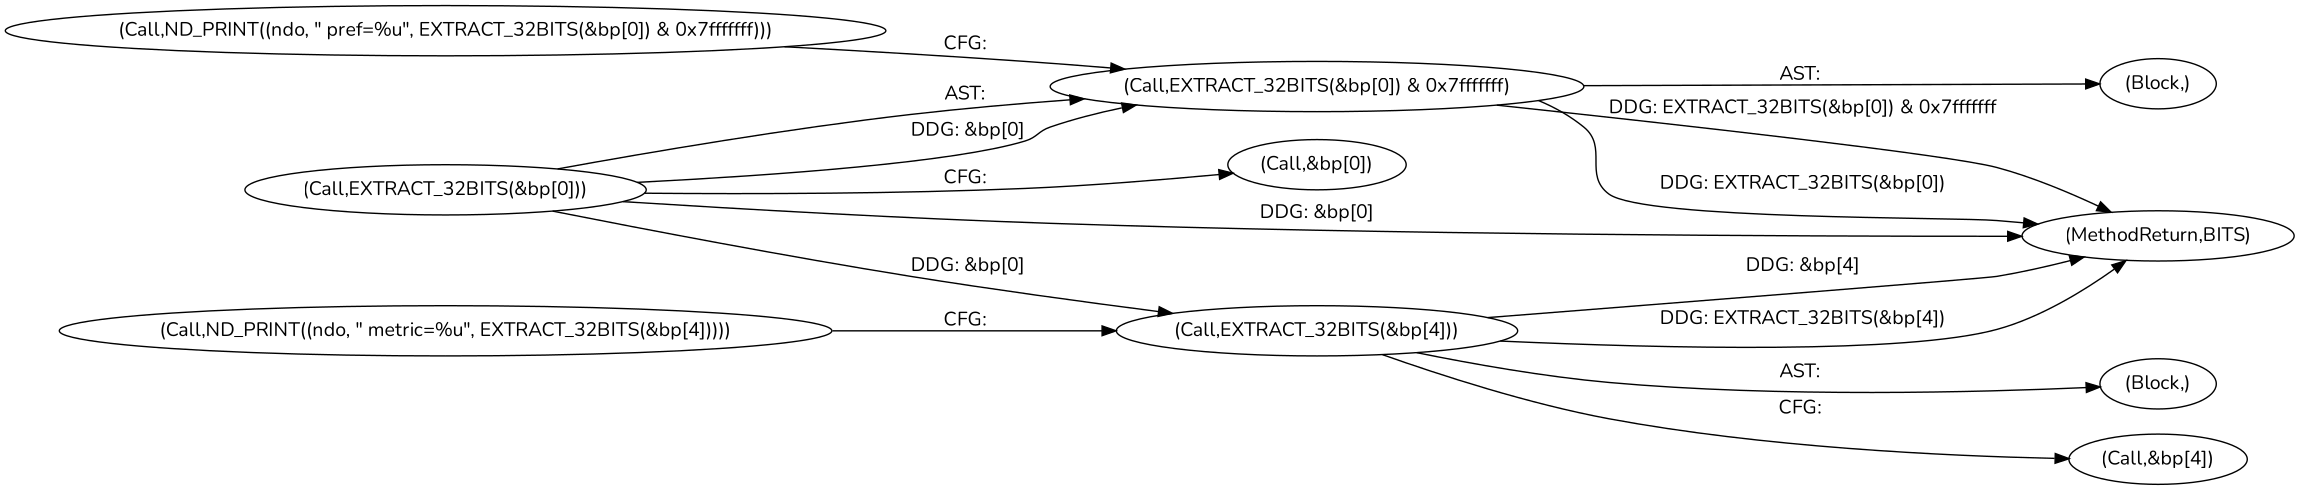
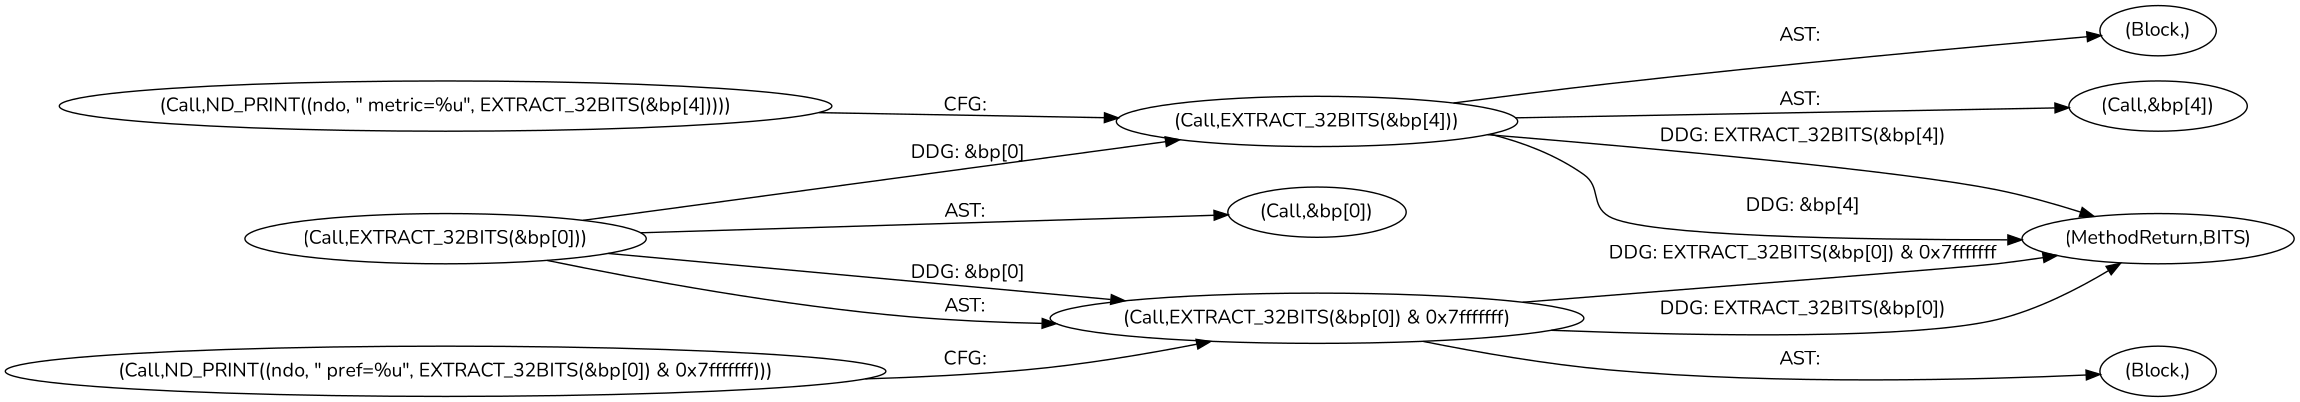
edge "(Call,EXTRACT_32BITS(&bp[0]))" -> "(Call,&bp[0])": label "CFG: " -> "AST: "
edge "(Call,EXTRACT_32BITS(&bp[0]))" -> "(MethodReturn,BITS)": removed, label "DDG: &bp[0]"
edge "(Call,EXTRACT_32BITS(&bp[4]))" -> "(Call,&bp[4])": label "CFG: " -> "AST: "
